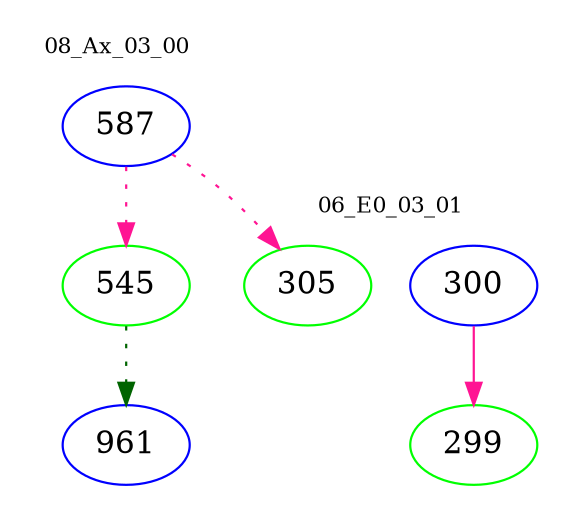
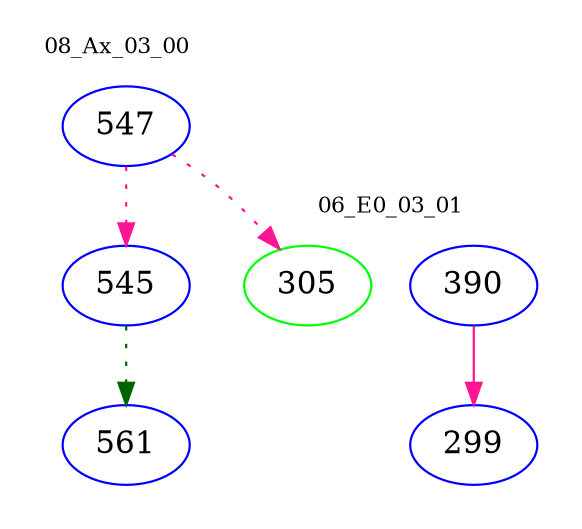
node "587": label "587" -> "547"
node "545": color green -> blue
node "300": label "300" -> "390"
node "961": label "961" -> "561"
node "299": color green -> blue
